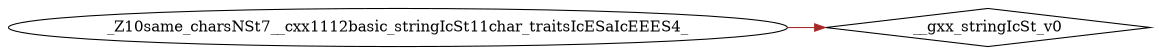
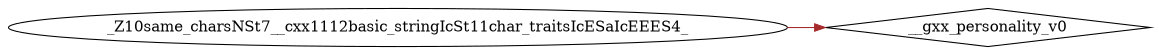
node "__gxx_stringIcSt_v0": label "__gxx_stringIcSt_v0" -> "__gxx_personality_v0"
